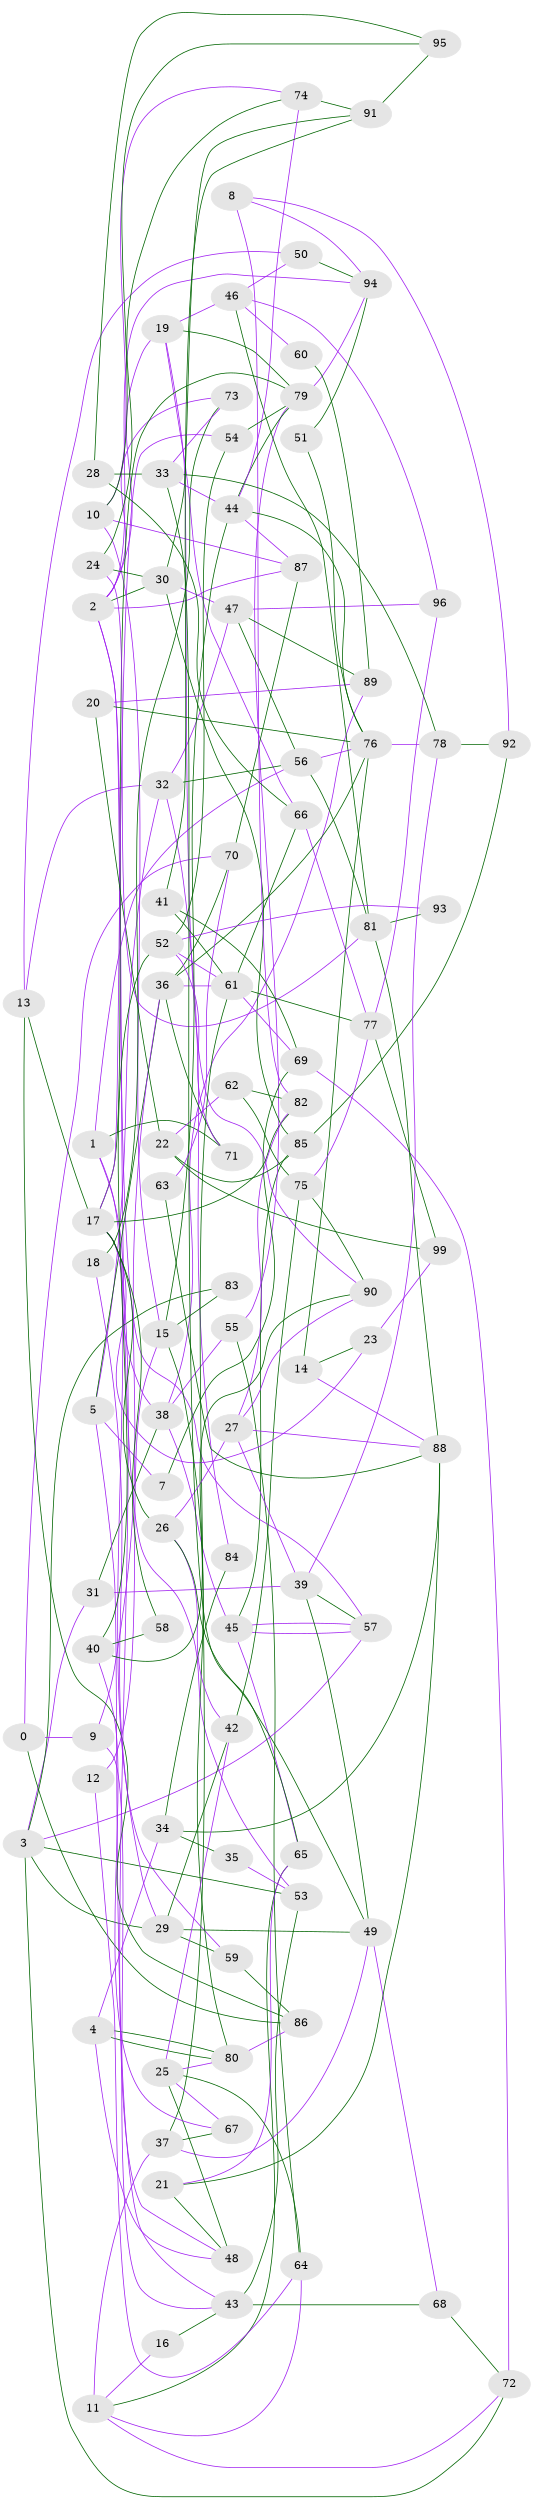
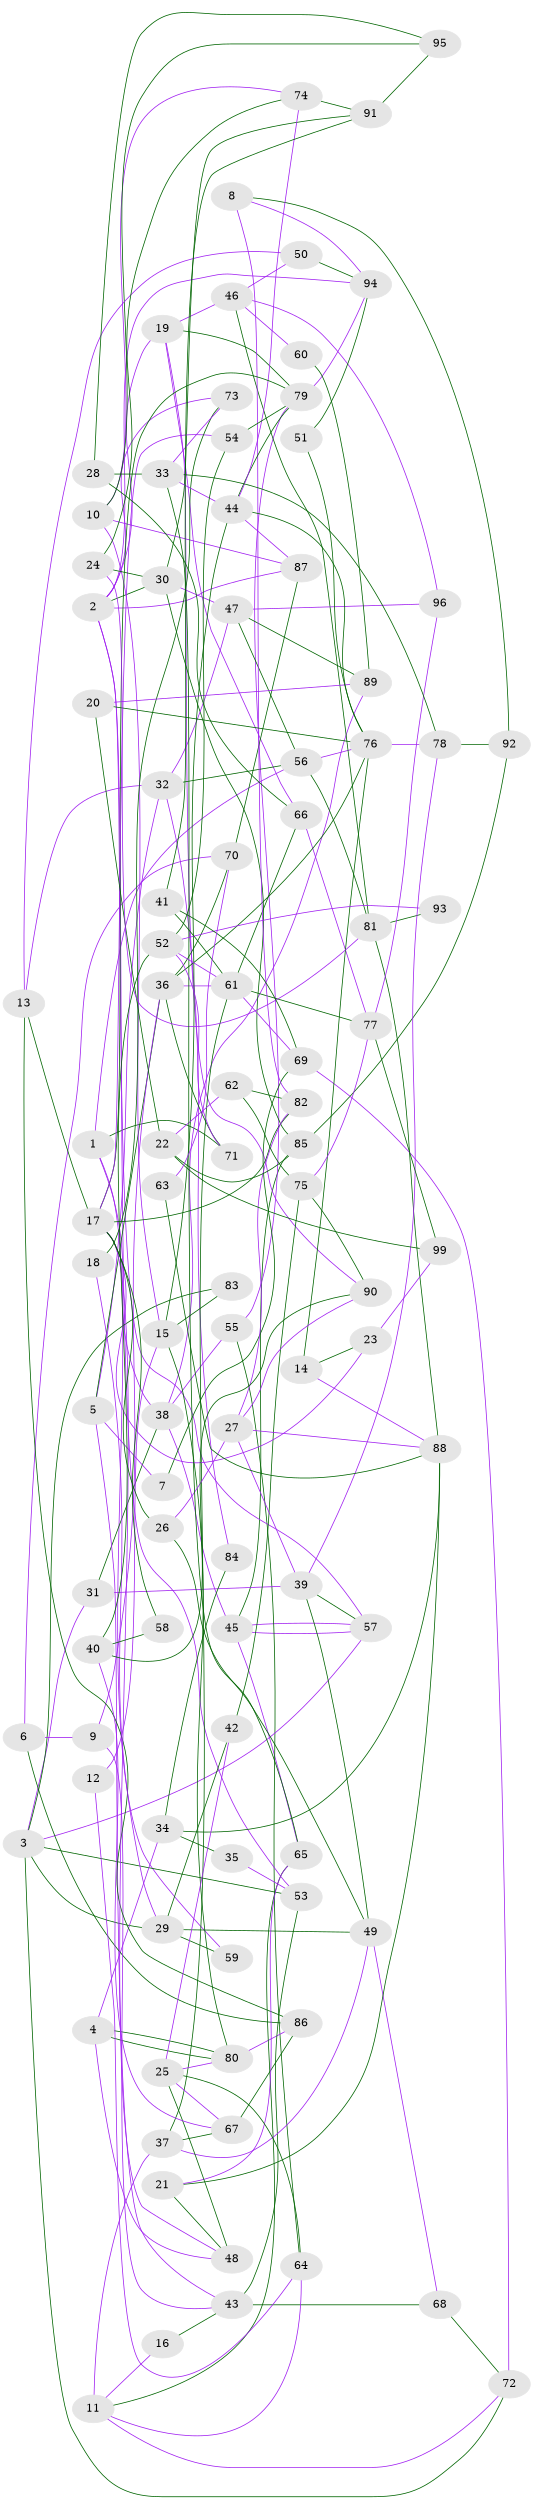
edge "8" -- "92": color purple -> darkgreen
edge "26" -- "42": removed
node "0": label "0" -> "6"
edge "59" -- "86": now "67" -- "86"
